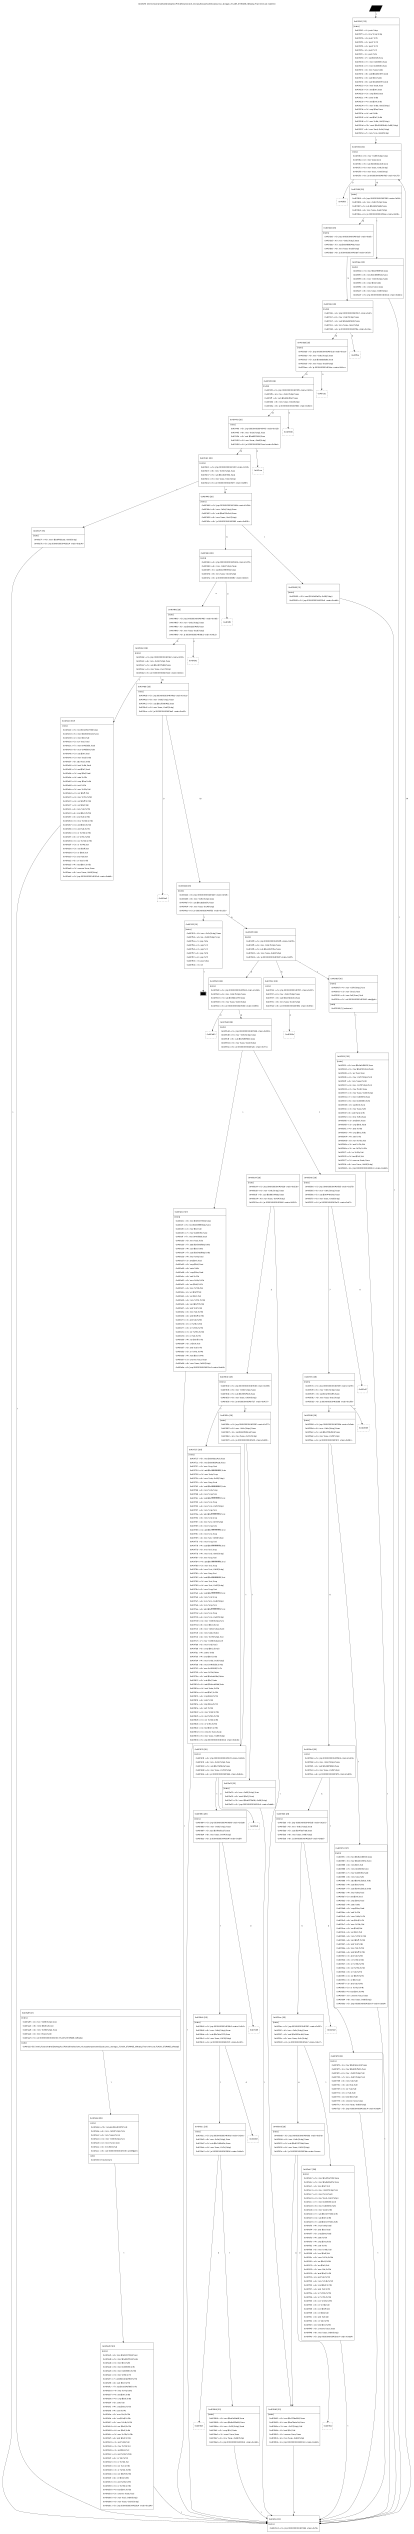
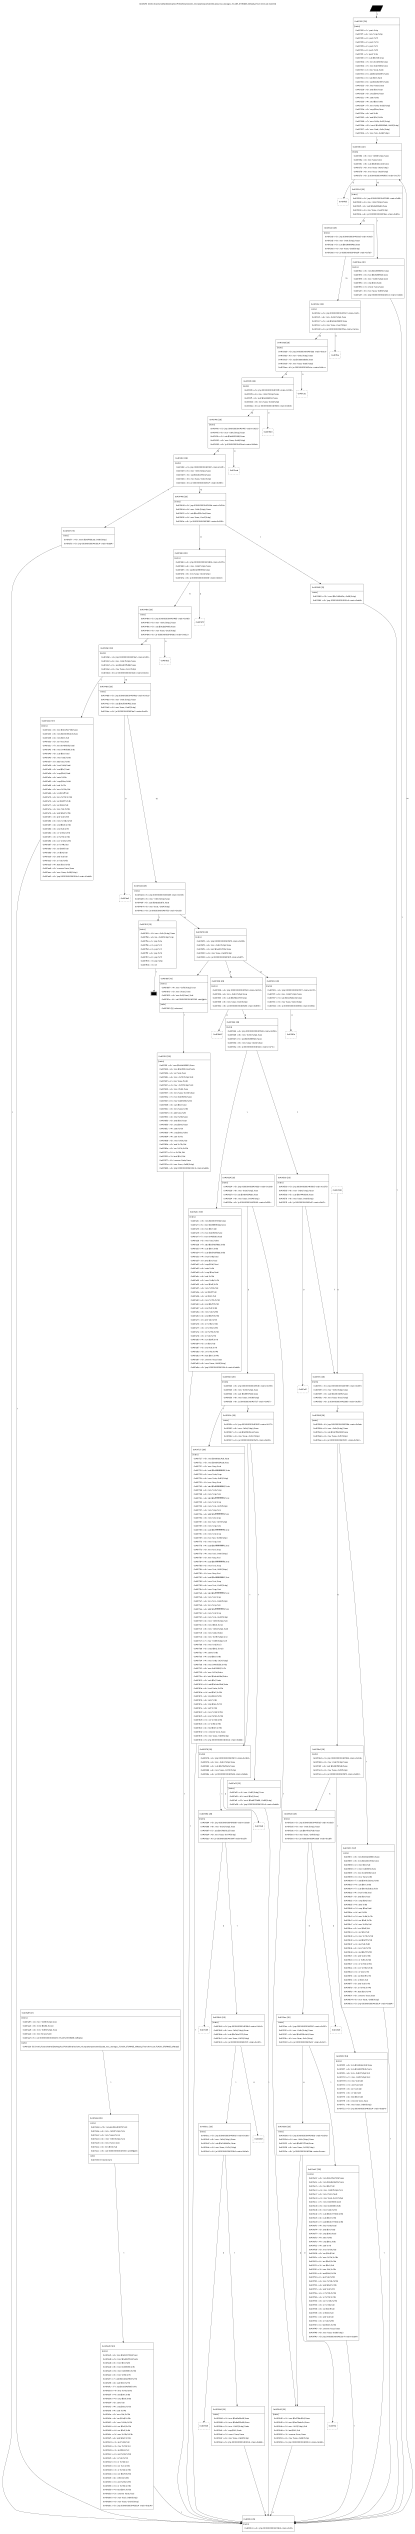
edge "0x40157c [28]" -> "0x402068": reversed
